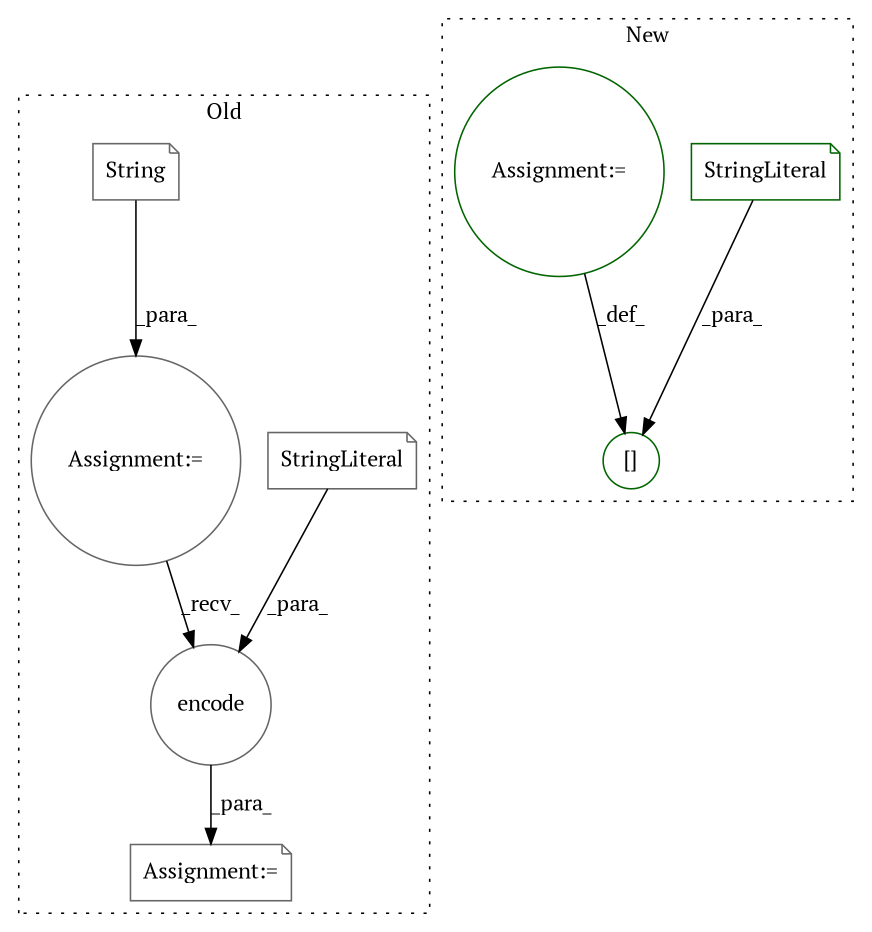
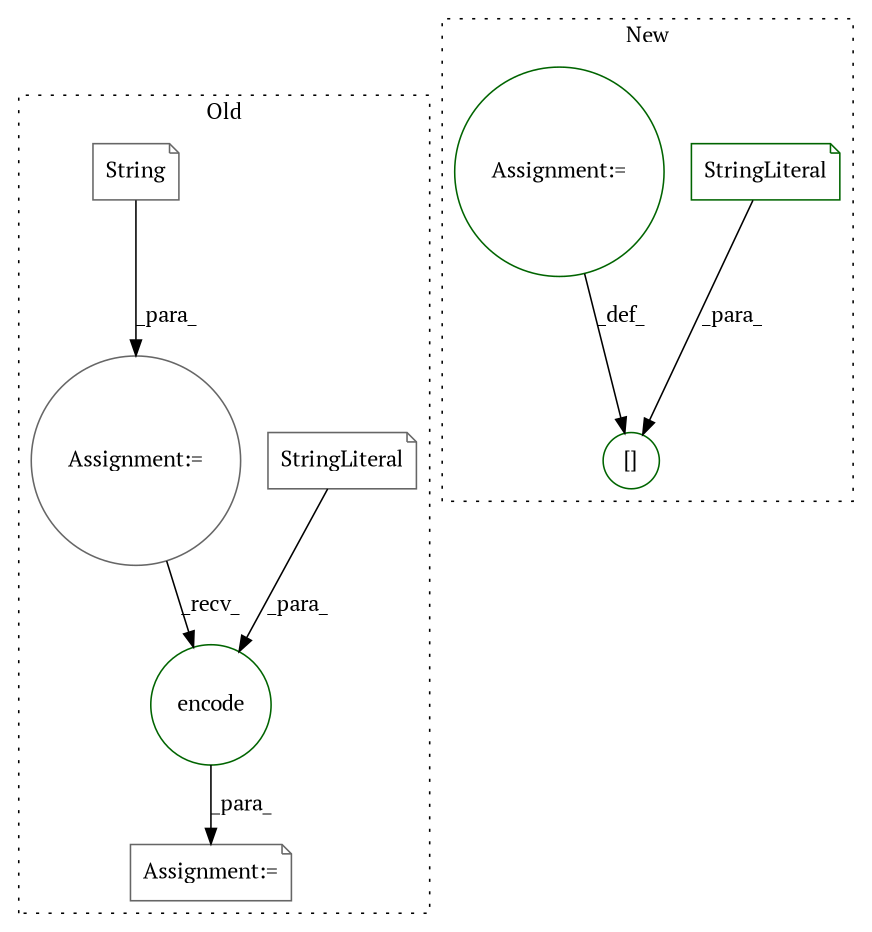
node "encode": color gray40 -> darkgreen
